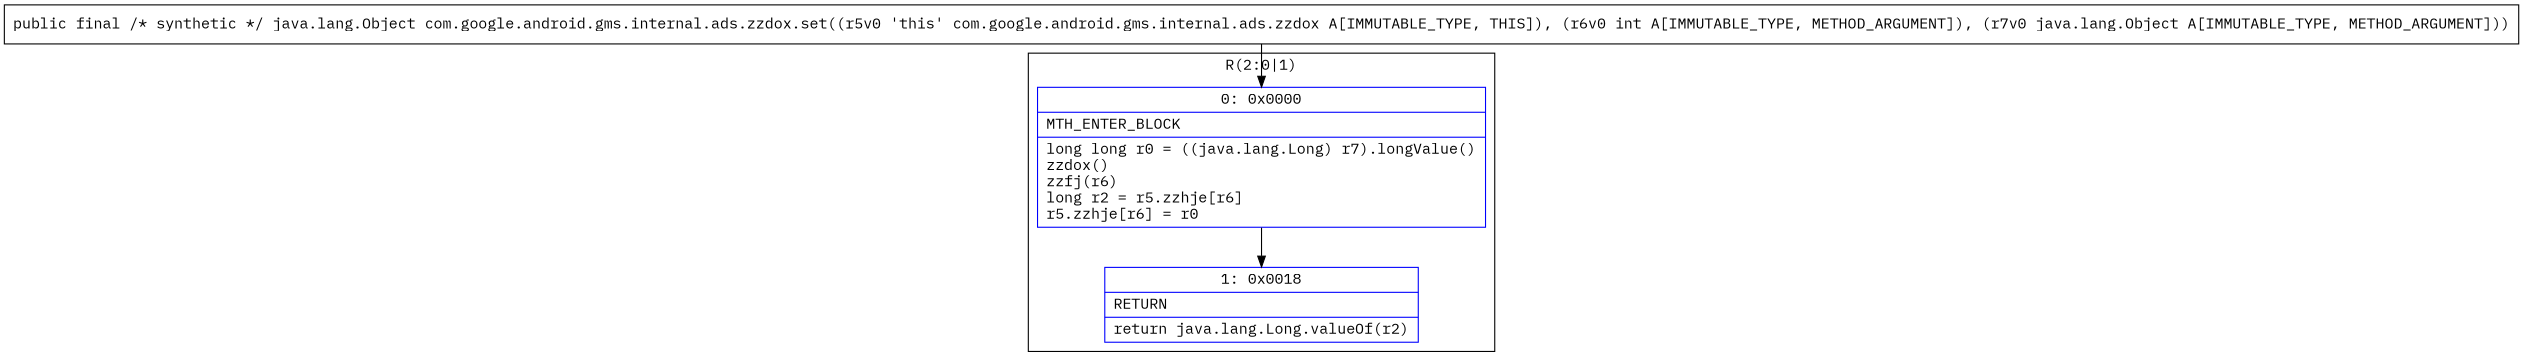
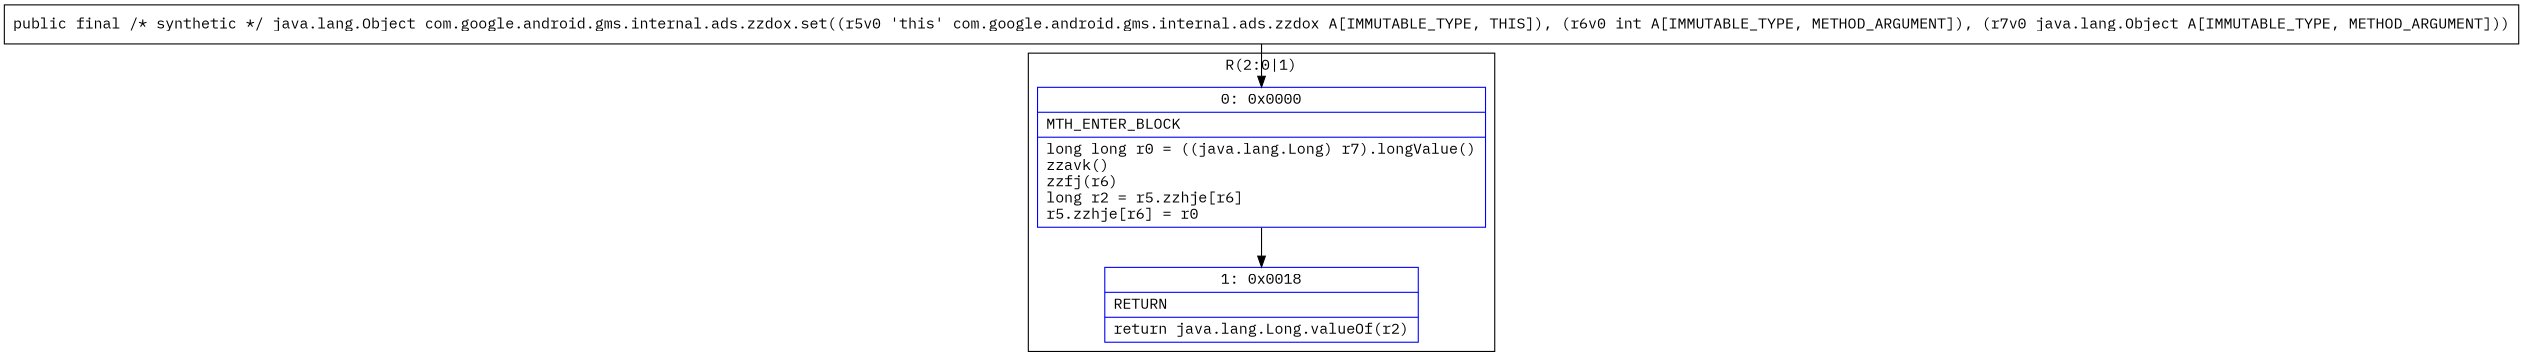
node "0: 0x0000": text "zzdox()" -> "zzavk()"
